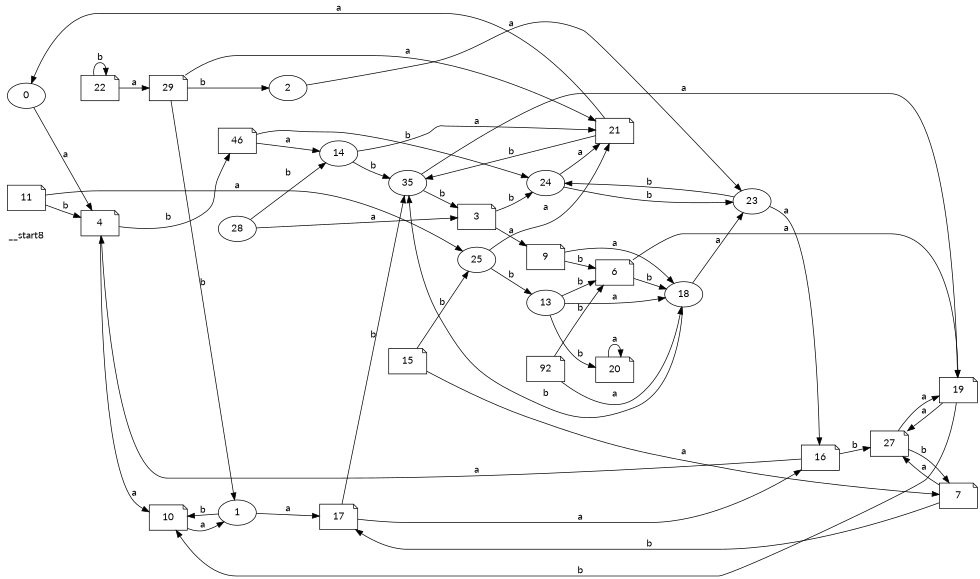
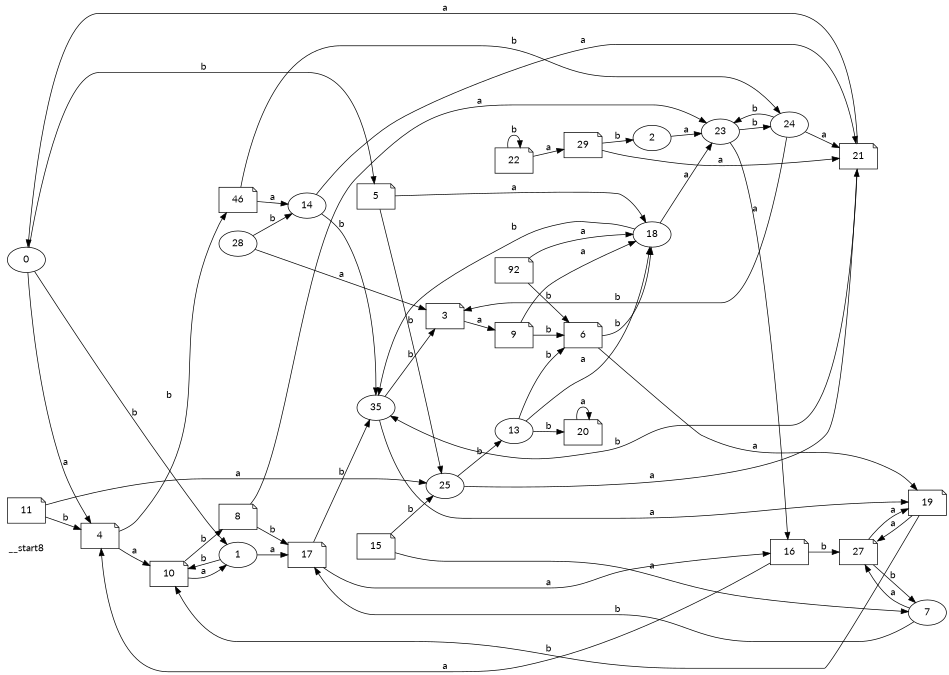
node "5": added
edge "3" -> "24": reversed
edge "29" -> "1": now "0" -> "1"
node "7": shape note -> ellipse
node "8": added
